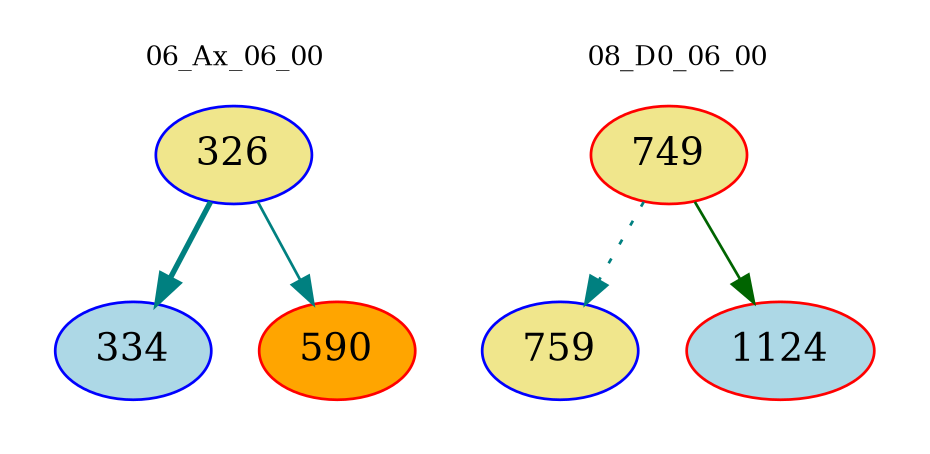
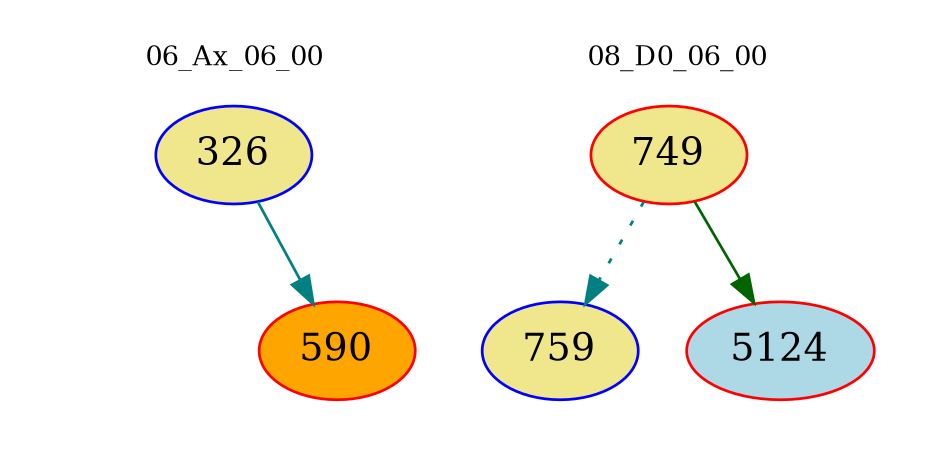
node "334": removed
node "1124": label "1124" -> "5124"
